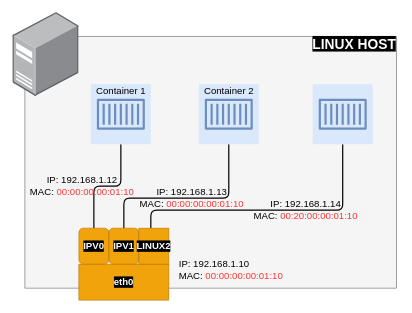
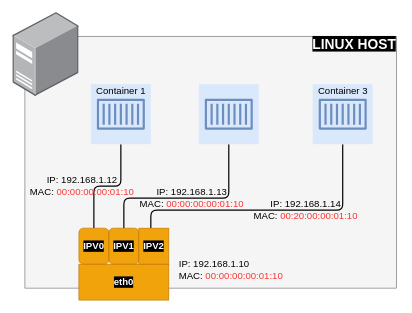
node "Container 2": removed
node "Container 3": added
node "LINUX2": label "LINUX2" -> "IPV2"
